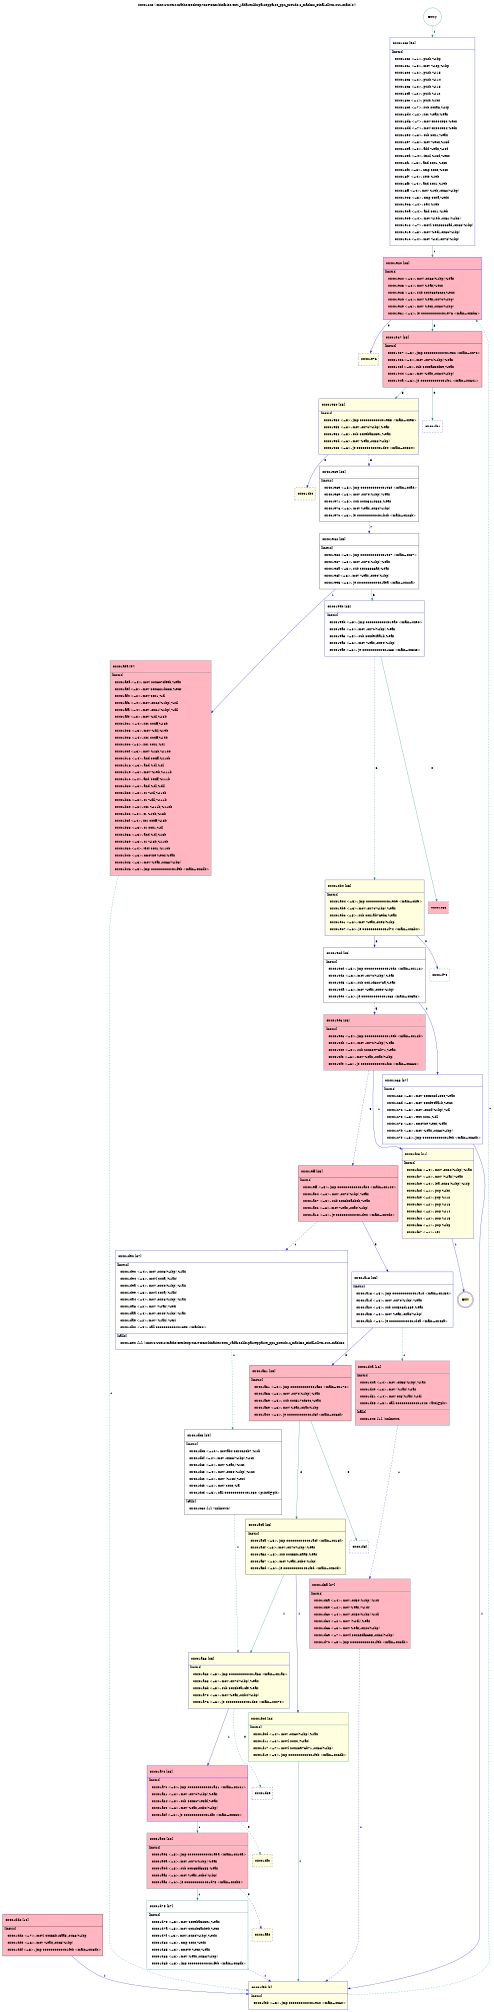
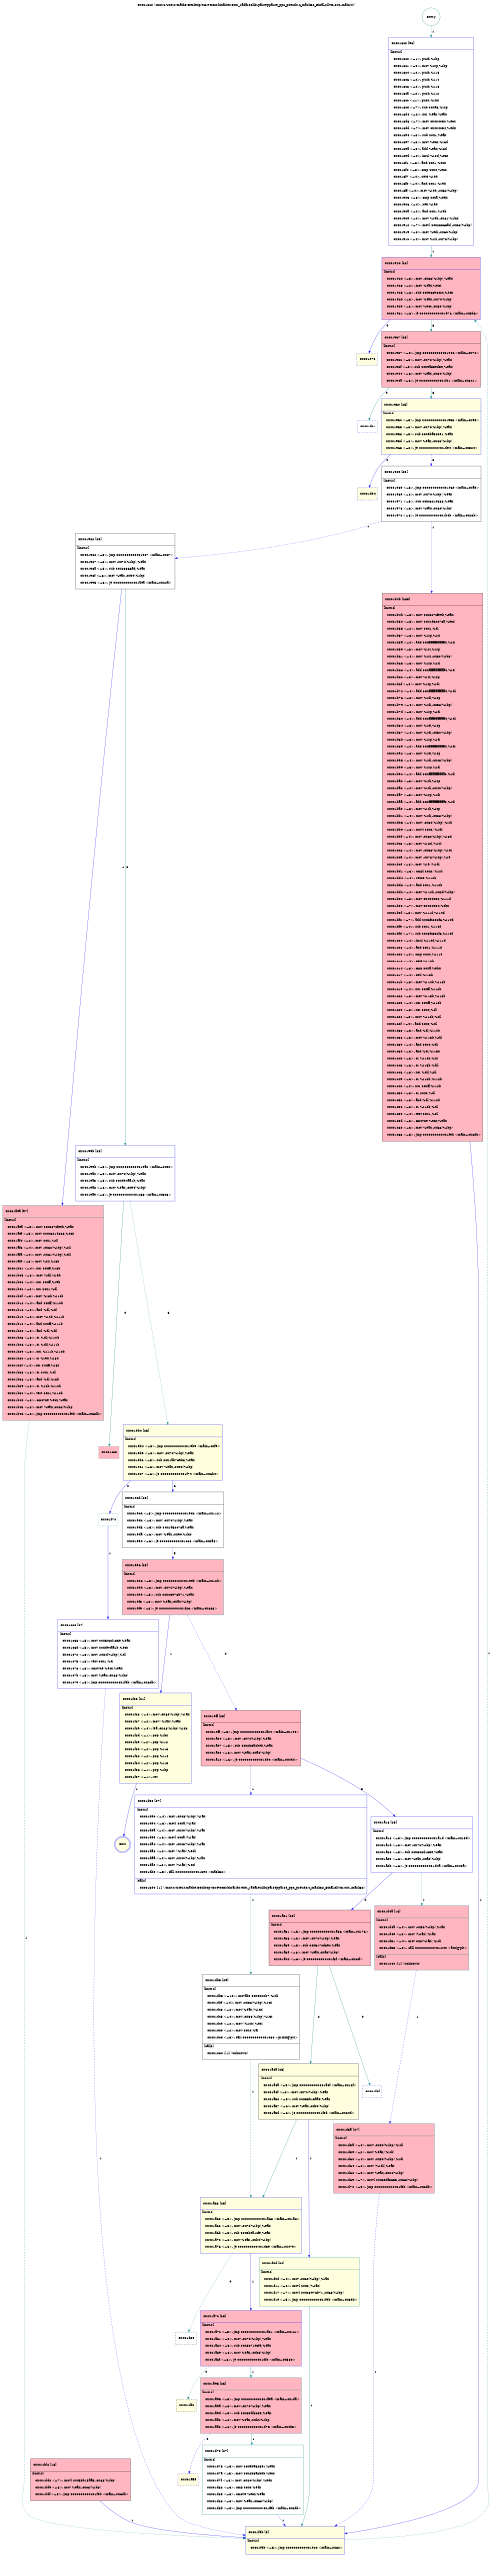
node "0x401b4b [285]": added
edge "0x4019cd [25]" -> "0x401c68 [27]": now "0x401f74" -> "0x401c68 [27]"
edge "0x401c68 [27]" -> "0x401f9b [5]": style solid -> dashed
